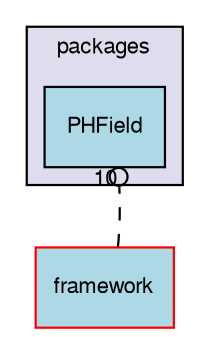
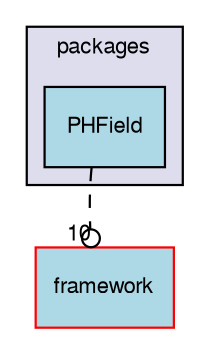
edge "framework" -> "PHField": reversed
